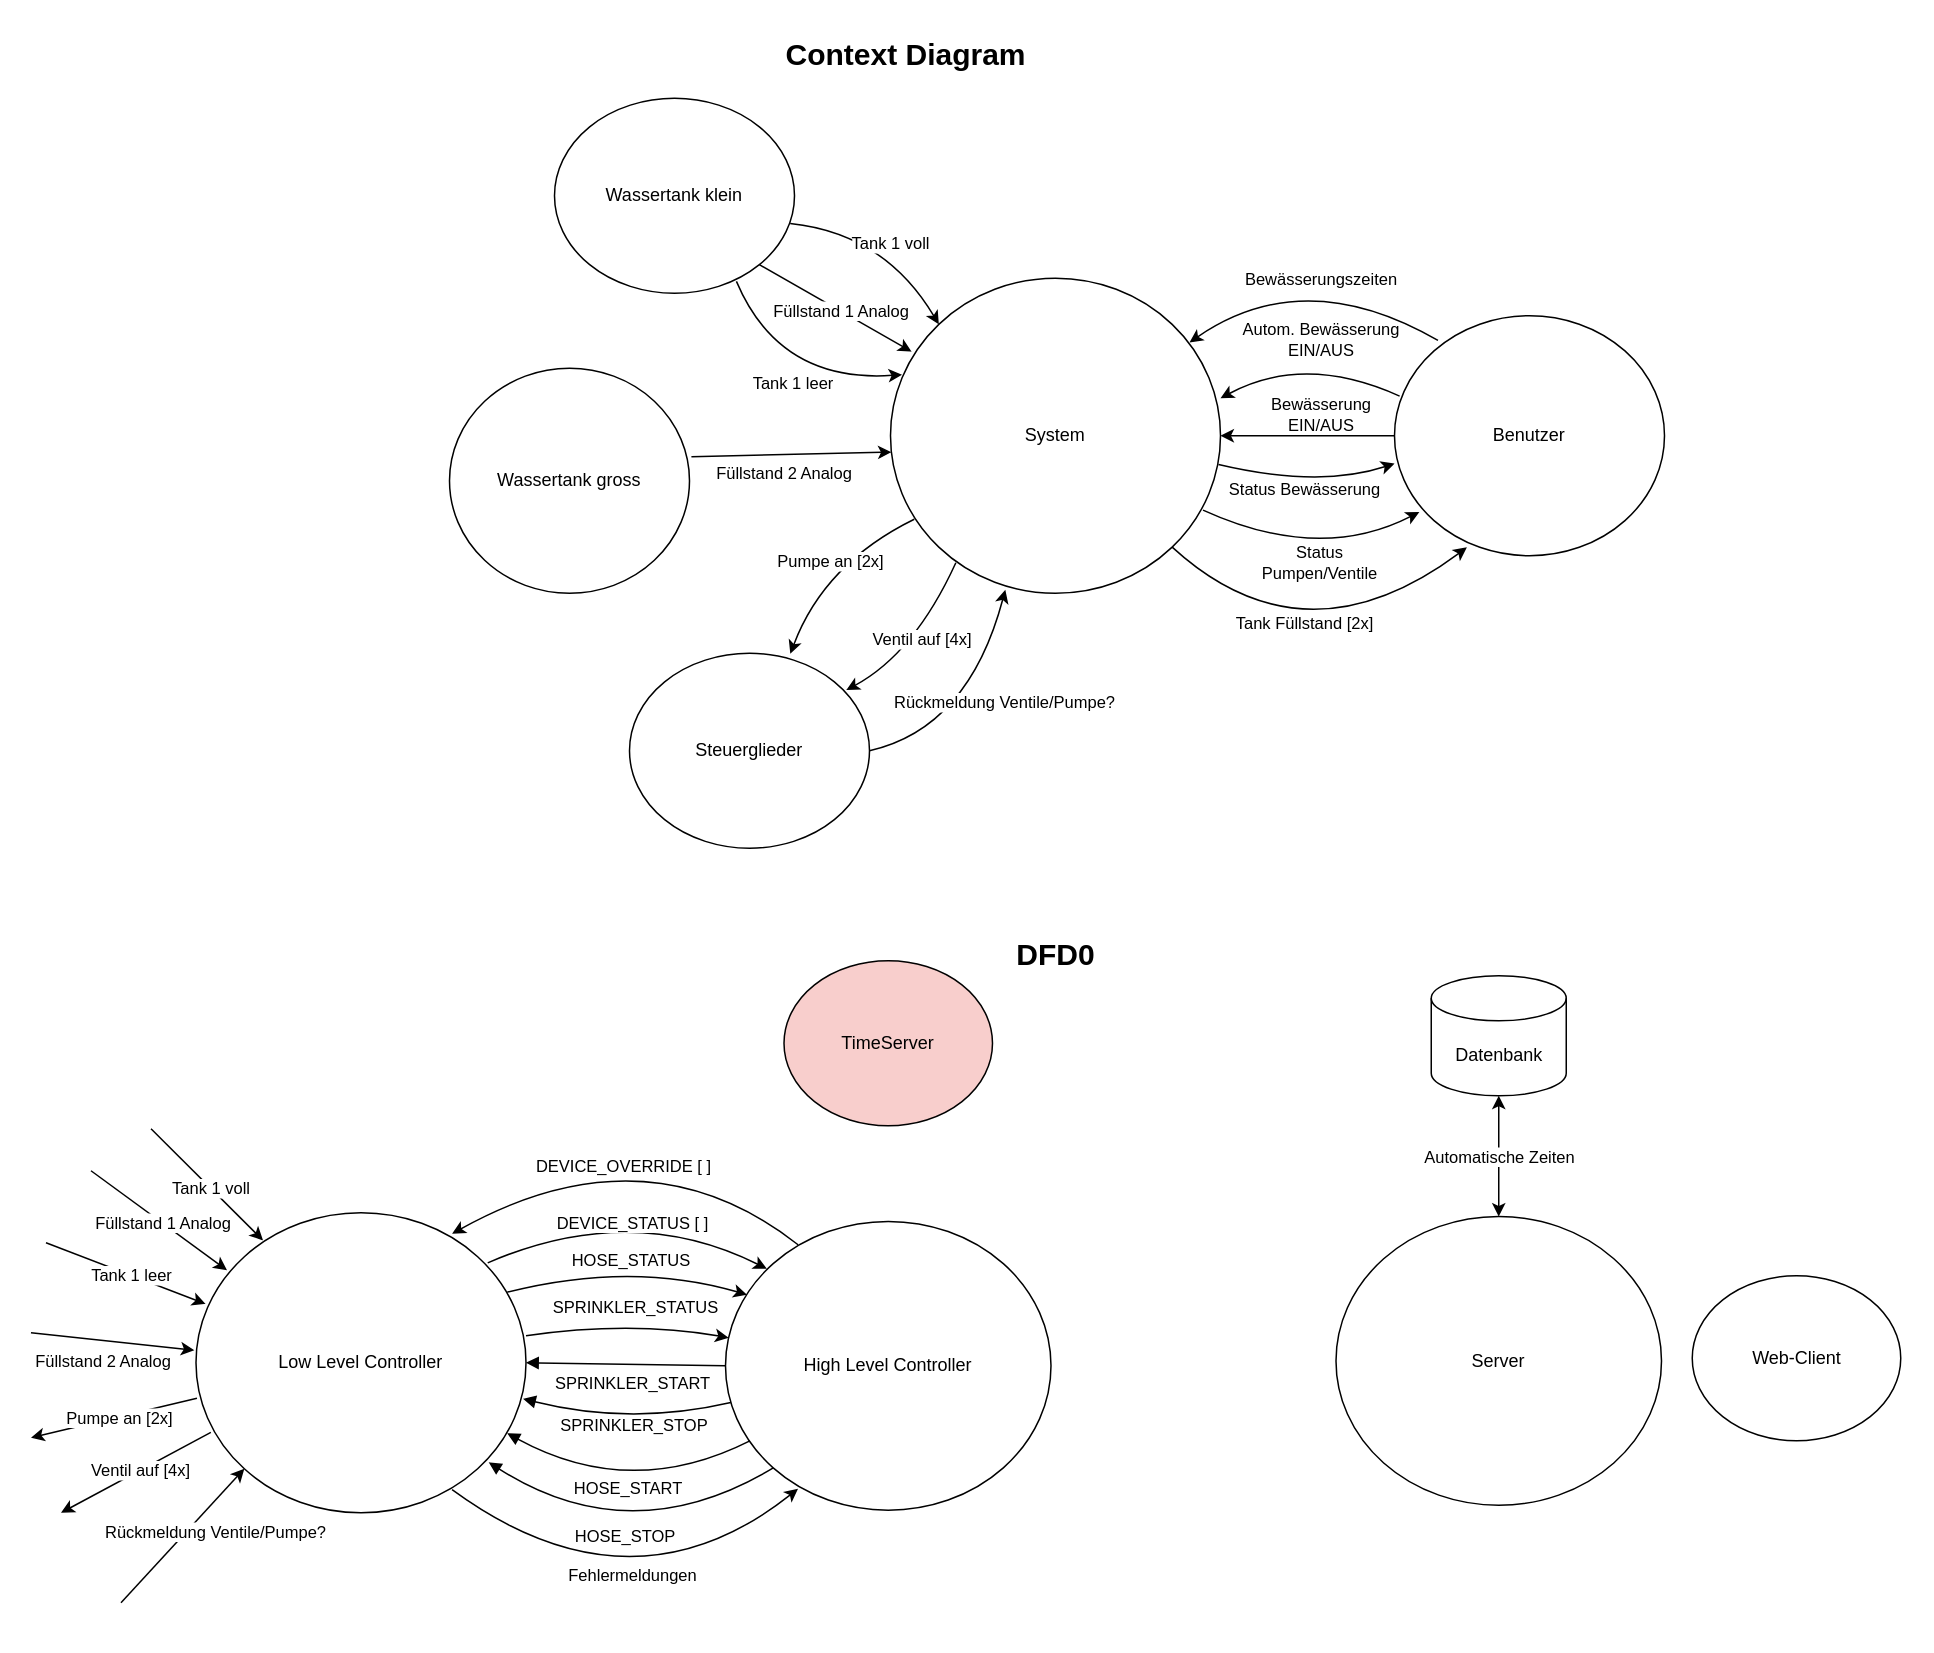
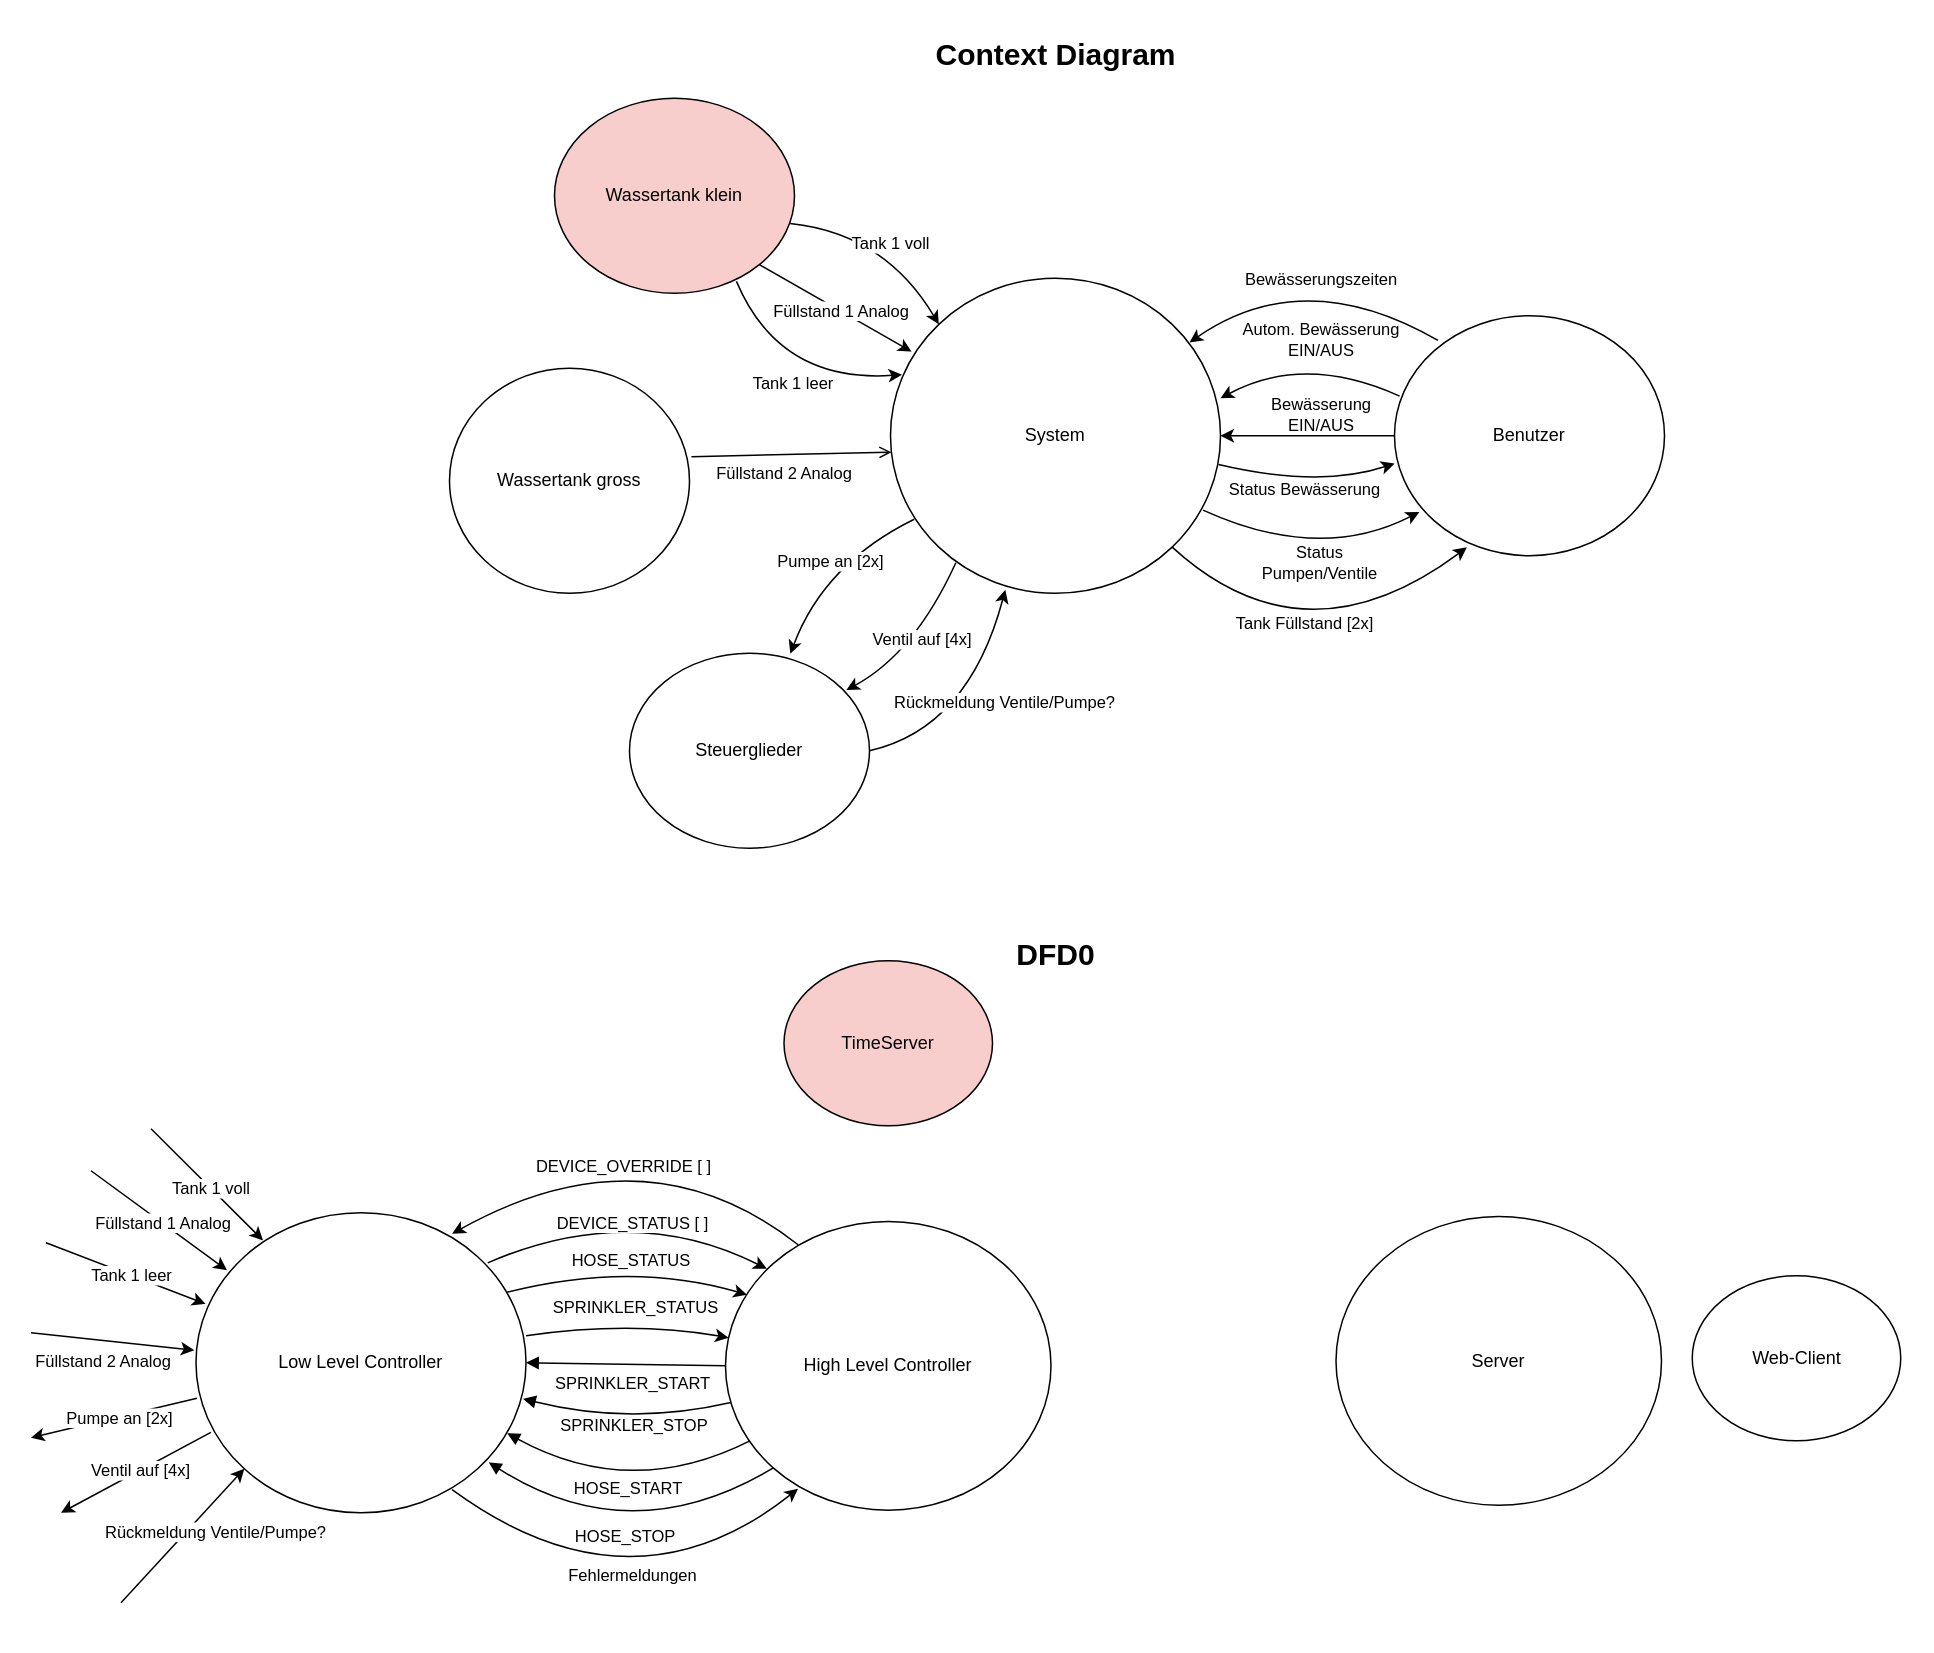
node "Context Diagram": moved (906, 53) -> (1056, 53)
node "Wassertank klein": fillcolor #ffffff -> #f8cecc
edge "Wassertank gross" -> "System": arrowhead classic -> open
node "Datenbank": removed
edge "Datenbank" -- "Server": removed, label "Automatische Zeiten"
